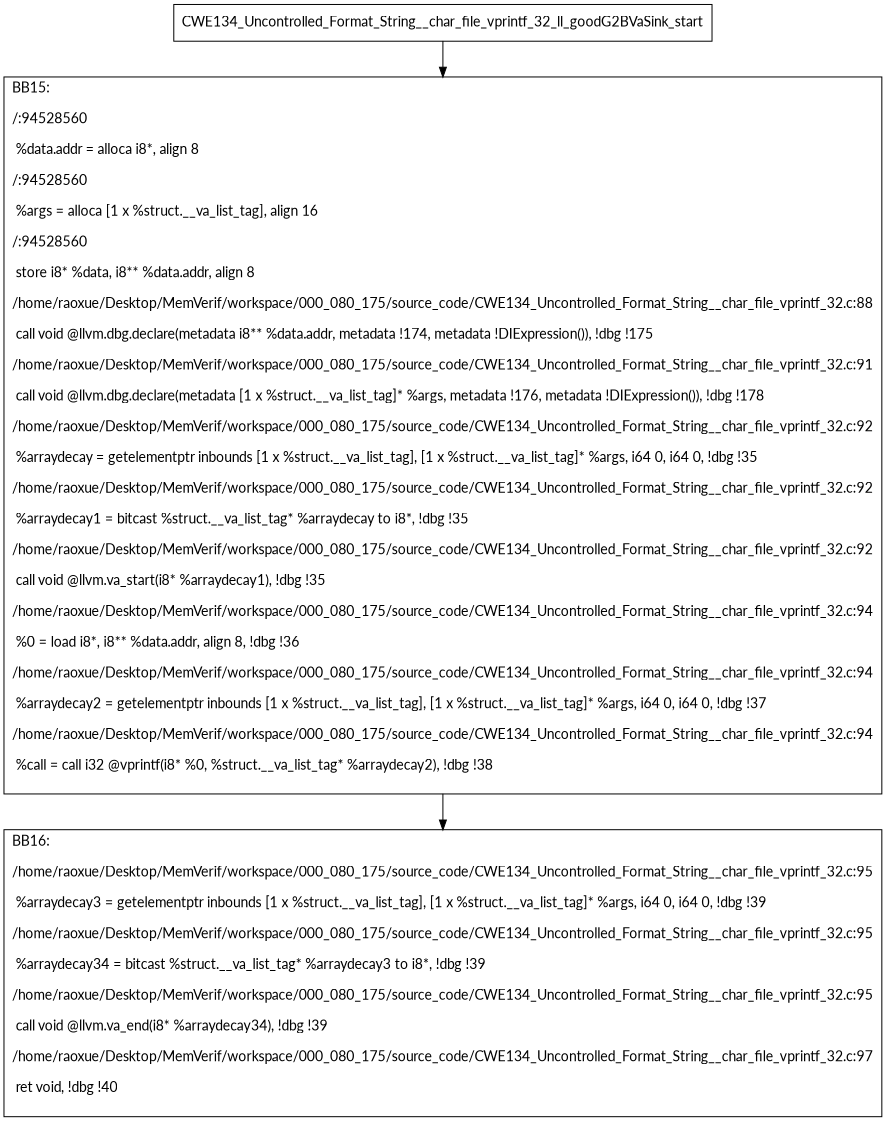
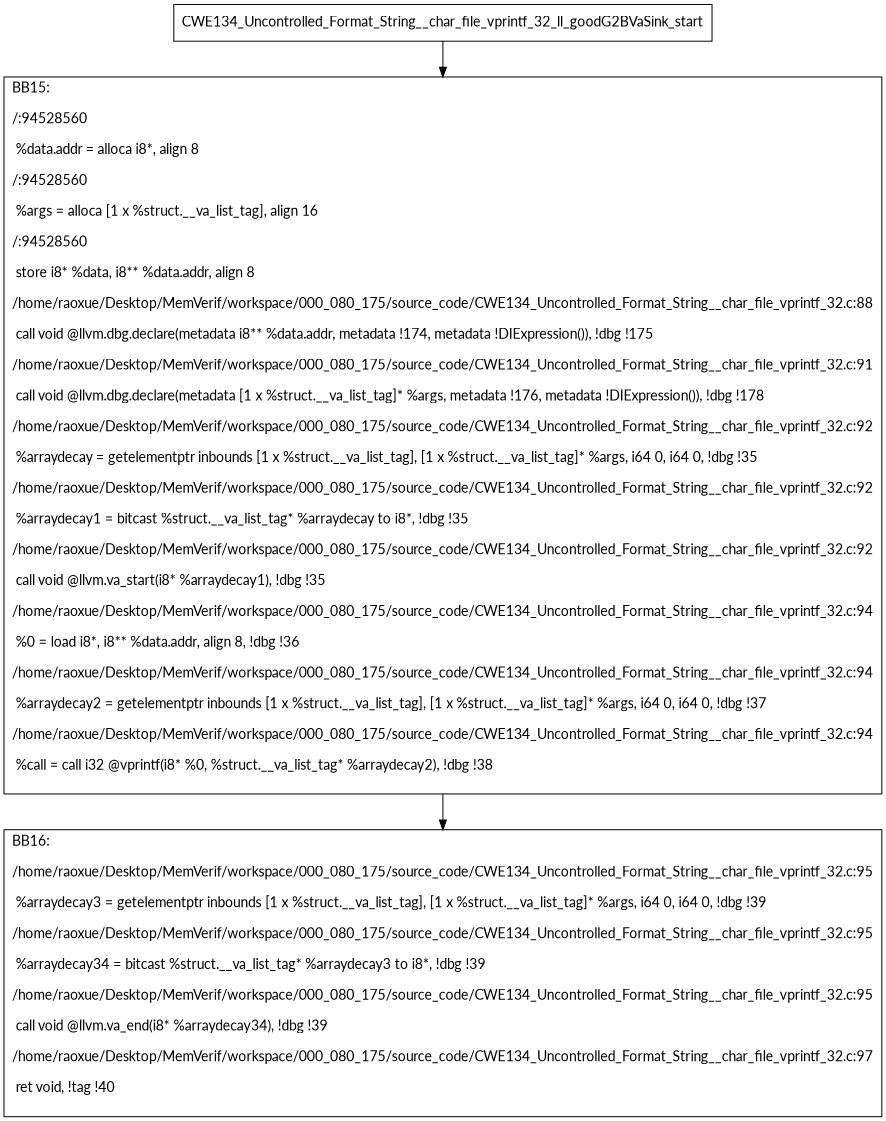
node "BB16:": text "ret void, !dbg !40" -> "ret void, !tag !40"
